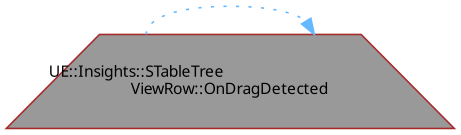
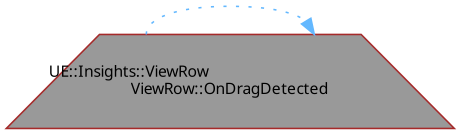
node "UE::Insights::STableTree ViewRow::OnDragDetected": label "UE::Insights::STableTree ViewRow::OnDragDetected" -> "UE::Insights::ViewRow ViewRow::OnDragDetected"
